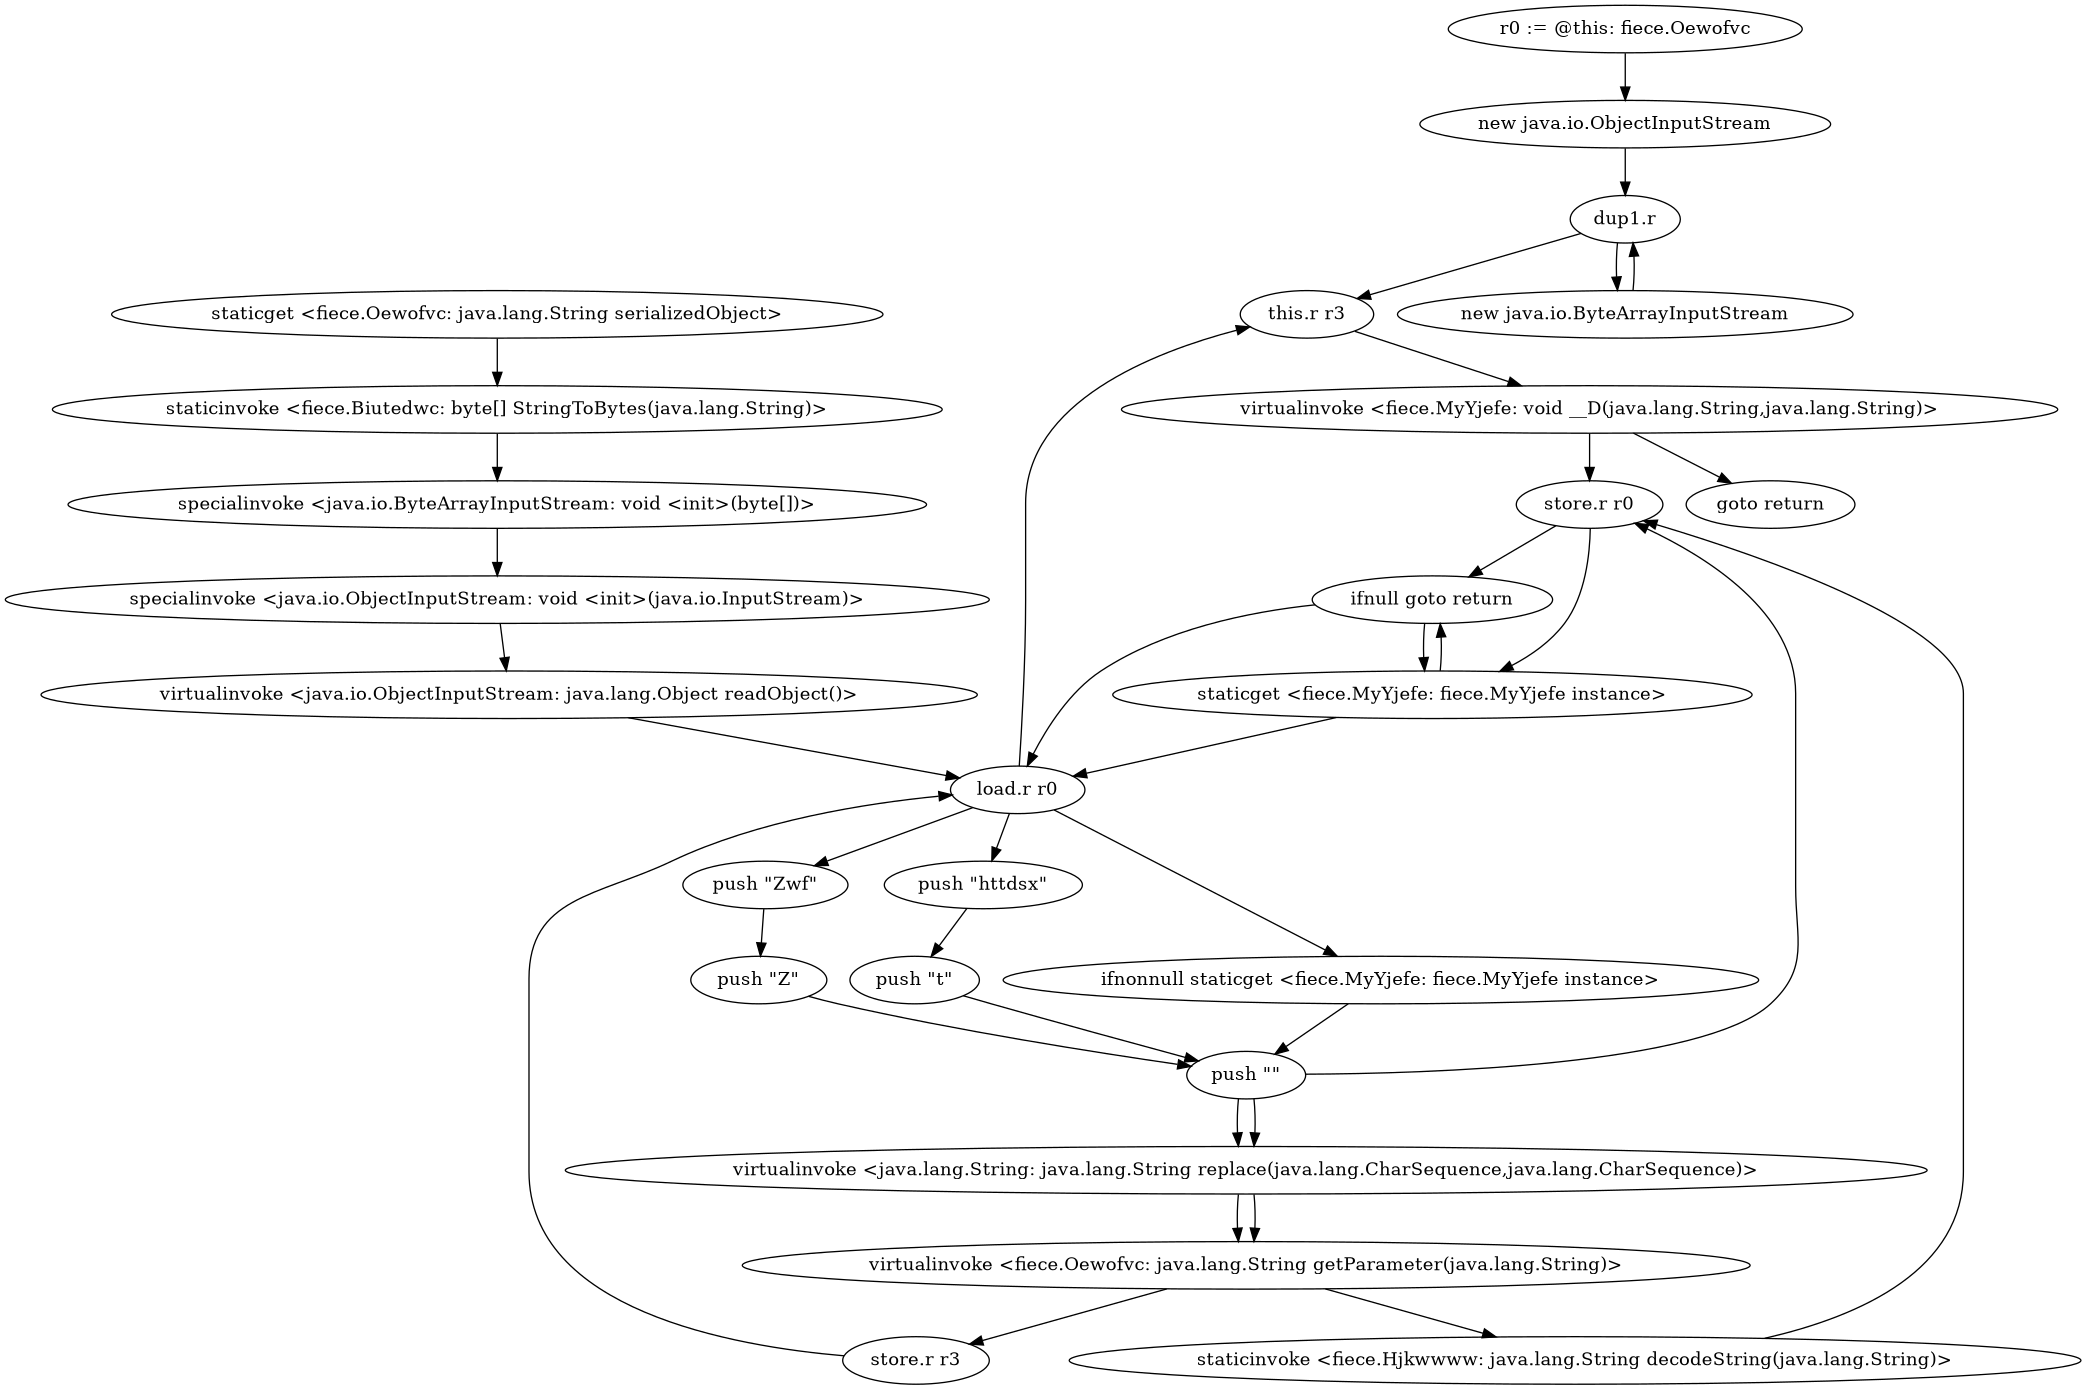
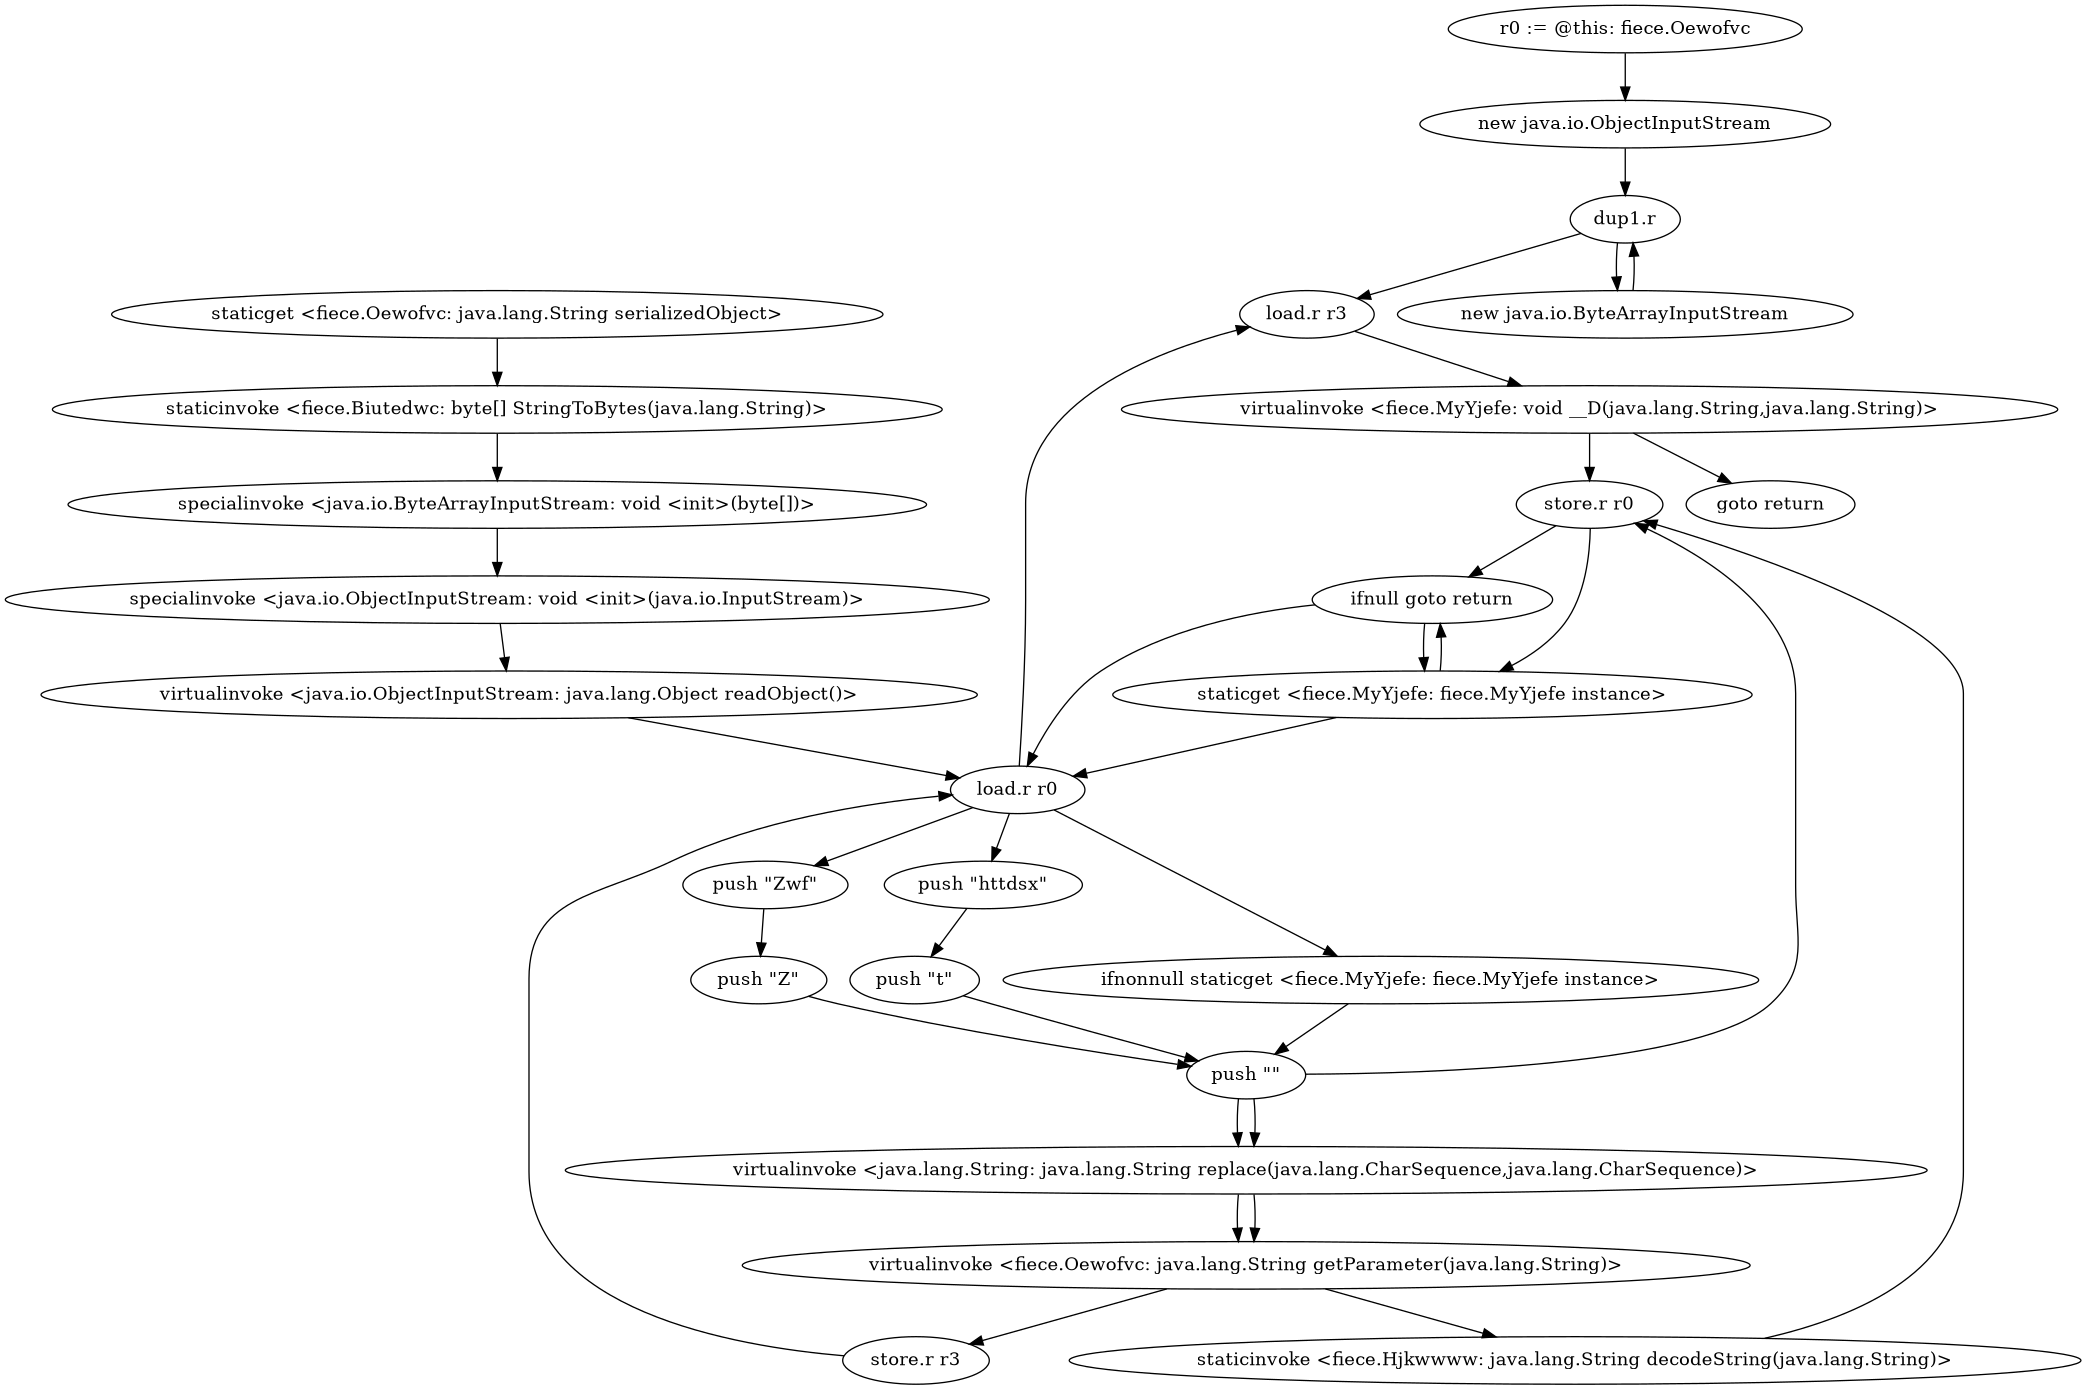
node "this.r r3": label "this.r r3" -> "load.r r3"
